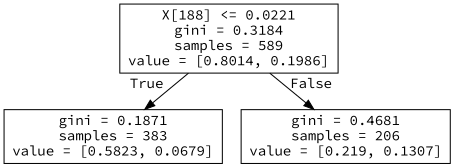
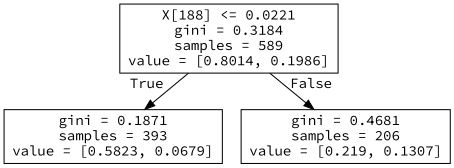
node "gini = 0.1871 samples = 383 value = [0.5823, 0.0679]": label "gini = 0.1871 samples = 383 value = [0.5823, 0.0679]" -> "gini = 0.1871 samples = 393 value = [0.5823, 0.0679]"
